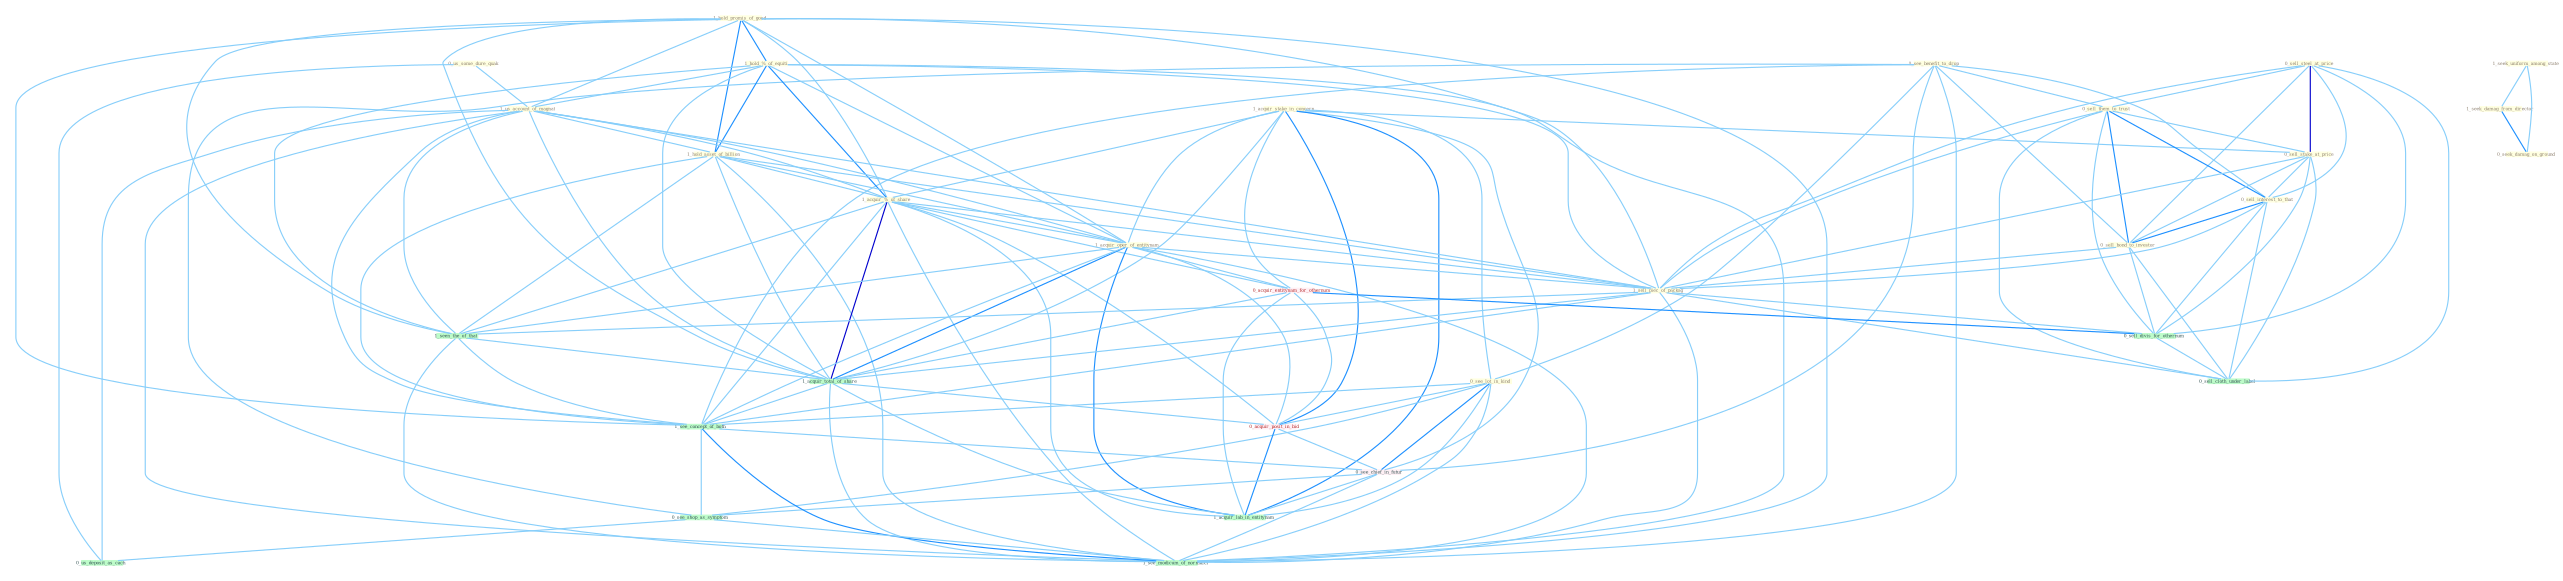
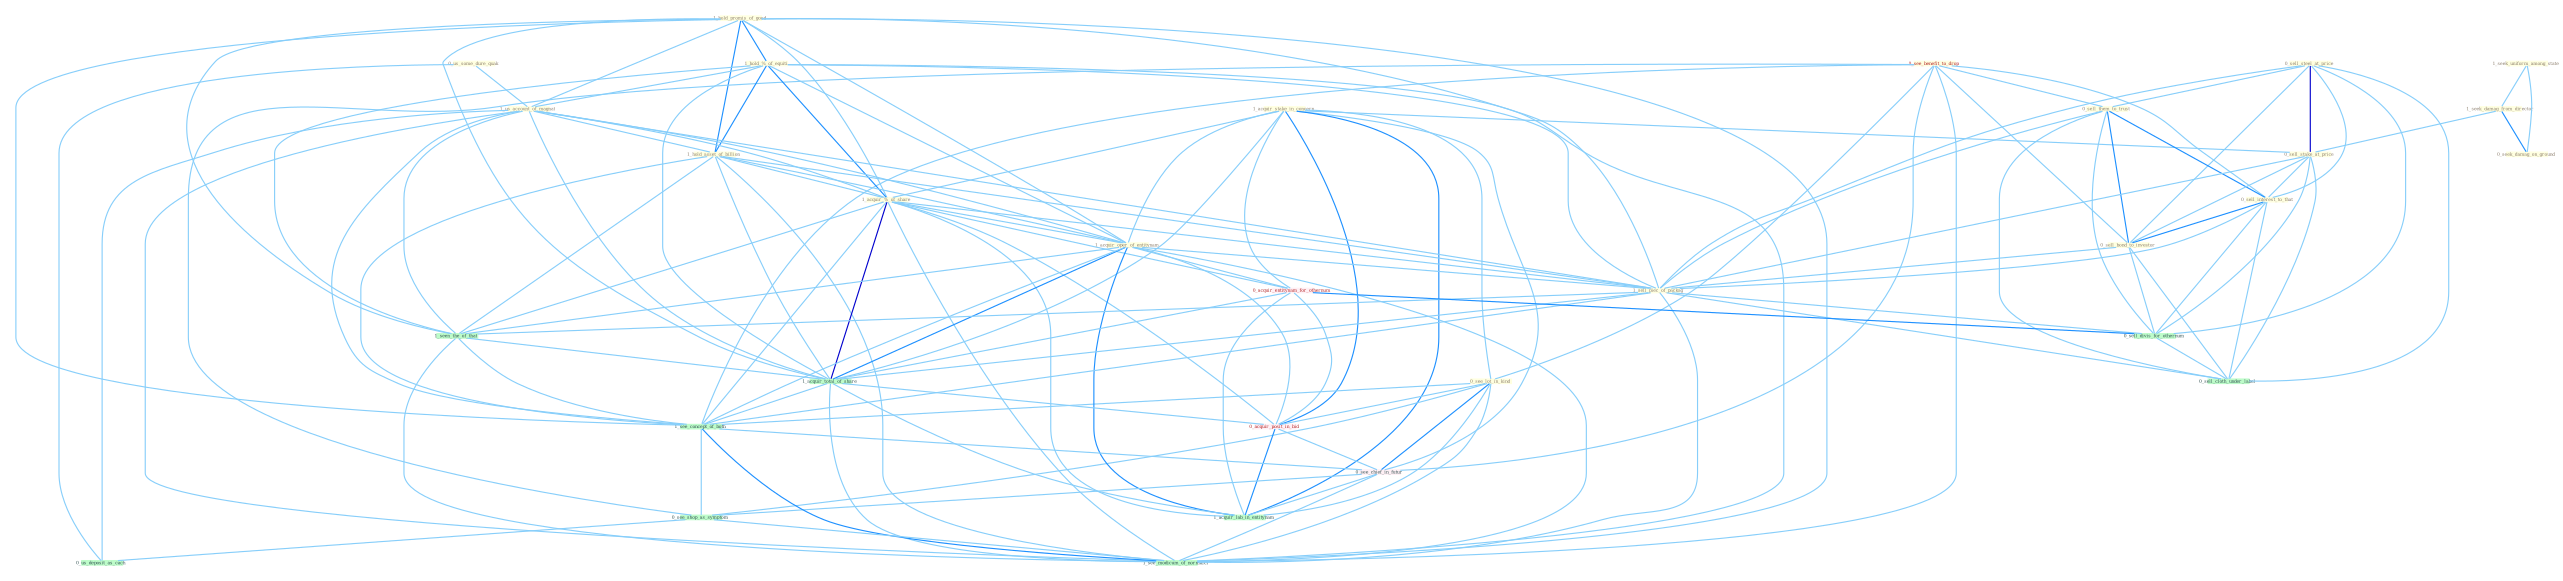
node "0_see_benefit_to_drop": fontcolor #8b7d6b -> #b22222
edge "0_sell_them_to_trust" -- "0_sell_stake_at_price": now "1_seek_damag_from_director" -- "0_sell_stake_at_price"
